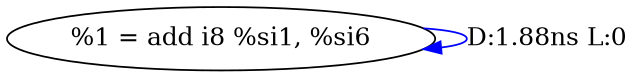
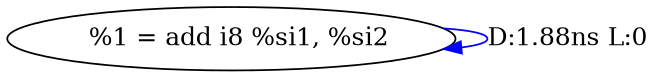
node "%1 = add i8 %si1, %si6": label "%1 = add i8 %si1, %si6" -> "%1 = add i8 %si1, %si2"
